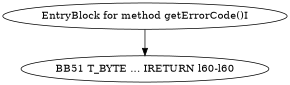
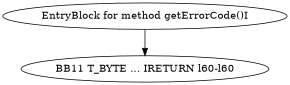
node "BB51 T_BYTE ... IRETURN l60-l60": label "BB51 T_BYTE ... IRETURN l60-l60" -> "BB11 T_BYTE ... IRETURN l60-l60"
